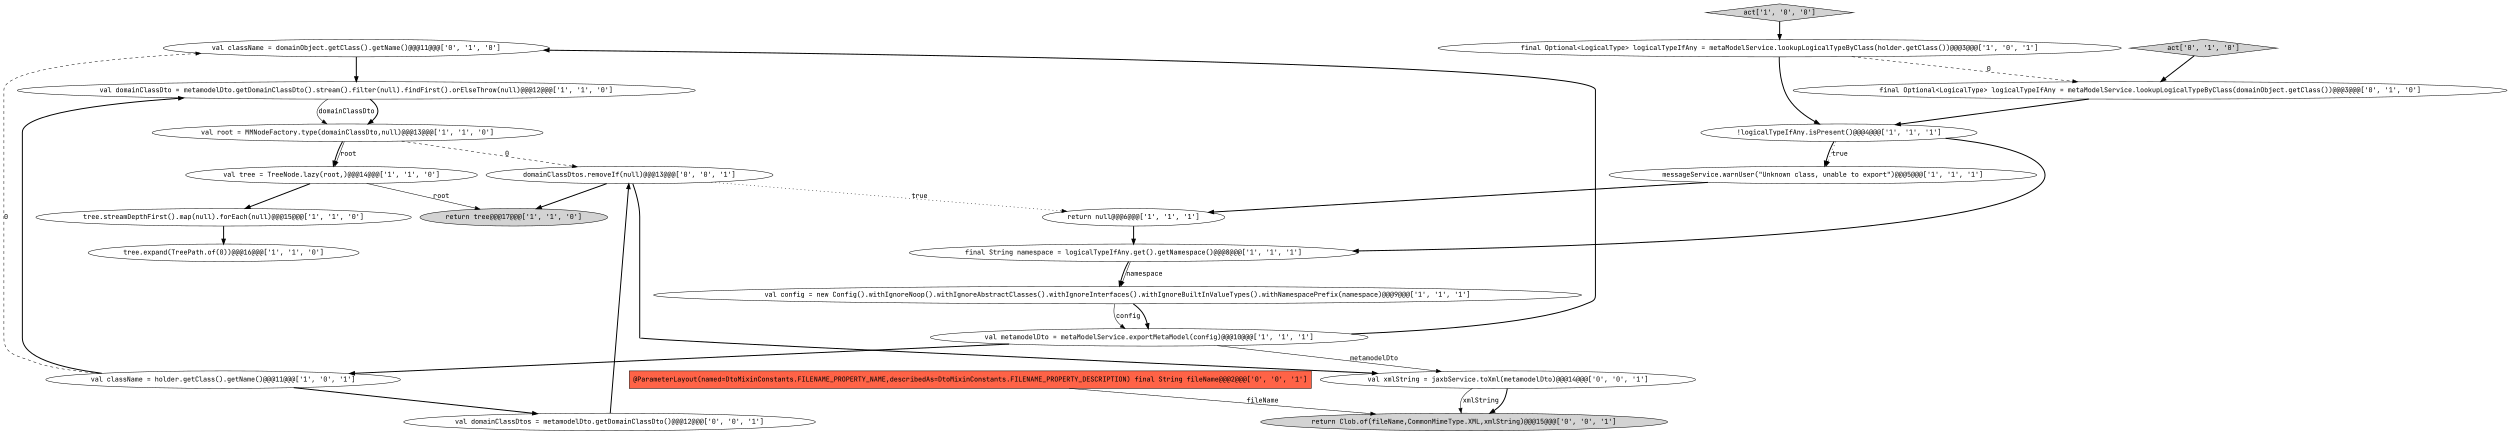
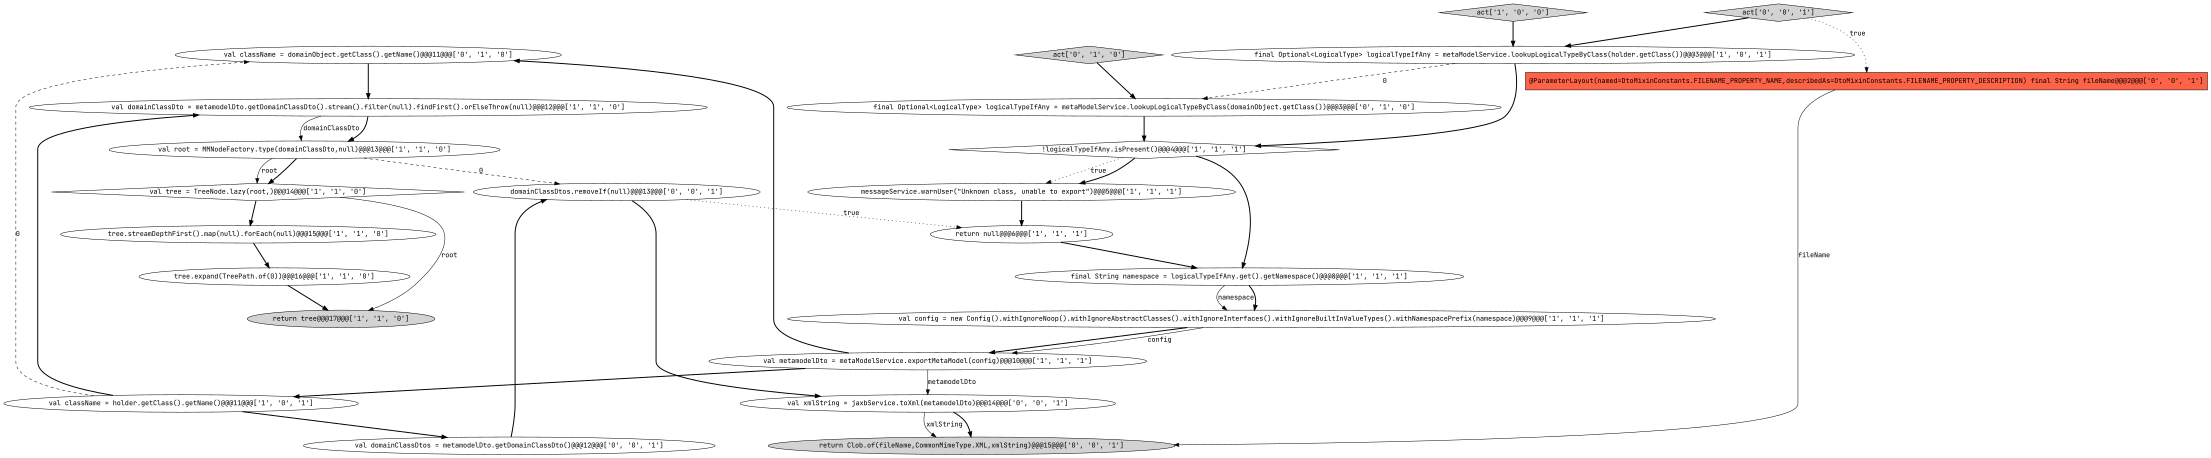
node "act['0', '0', '1']": added
node "!logicalTypeIfAny.isPresent()@@@4@@@['1', '1', '1']": shape ellipse -> diamond
node "val tree = TreeNode.lazy(root,)@@@14@@@['1', '1', '0']": shape ellipse -> diamond
edge "domainClassDtos.removeIf(null)@@@13@@@['0', '0', '1']" -> "return tree@@@17@@@['1', '1', '0']": now "tree.expand(TreePath.of(0))@@@16@@@['1', '1', '0']" -> "return tree@@@17@@@['1', '1', '0']"
